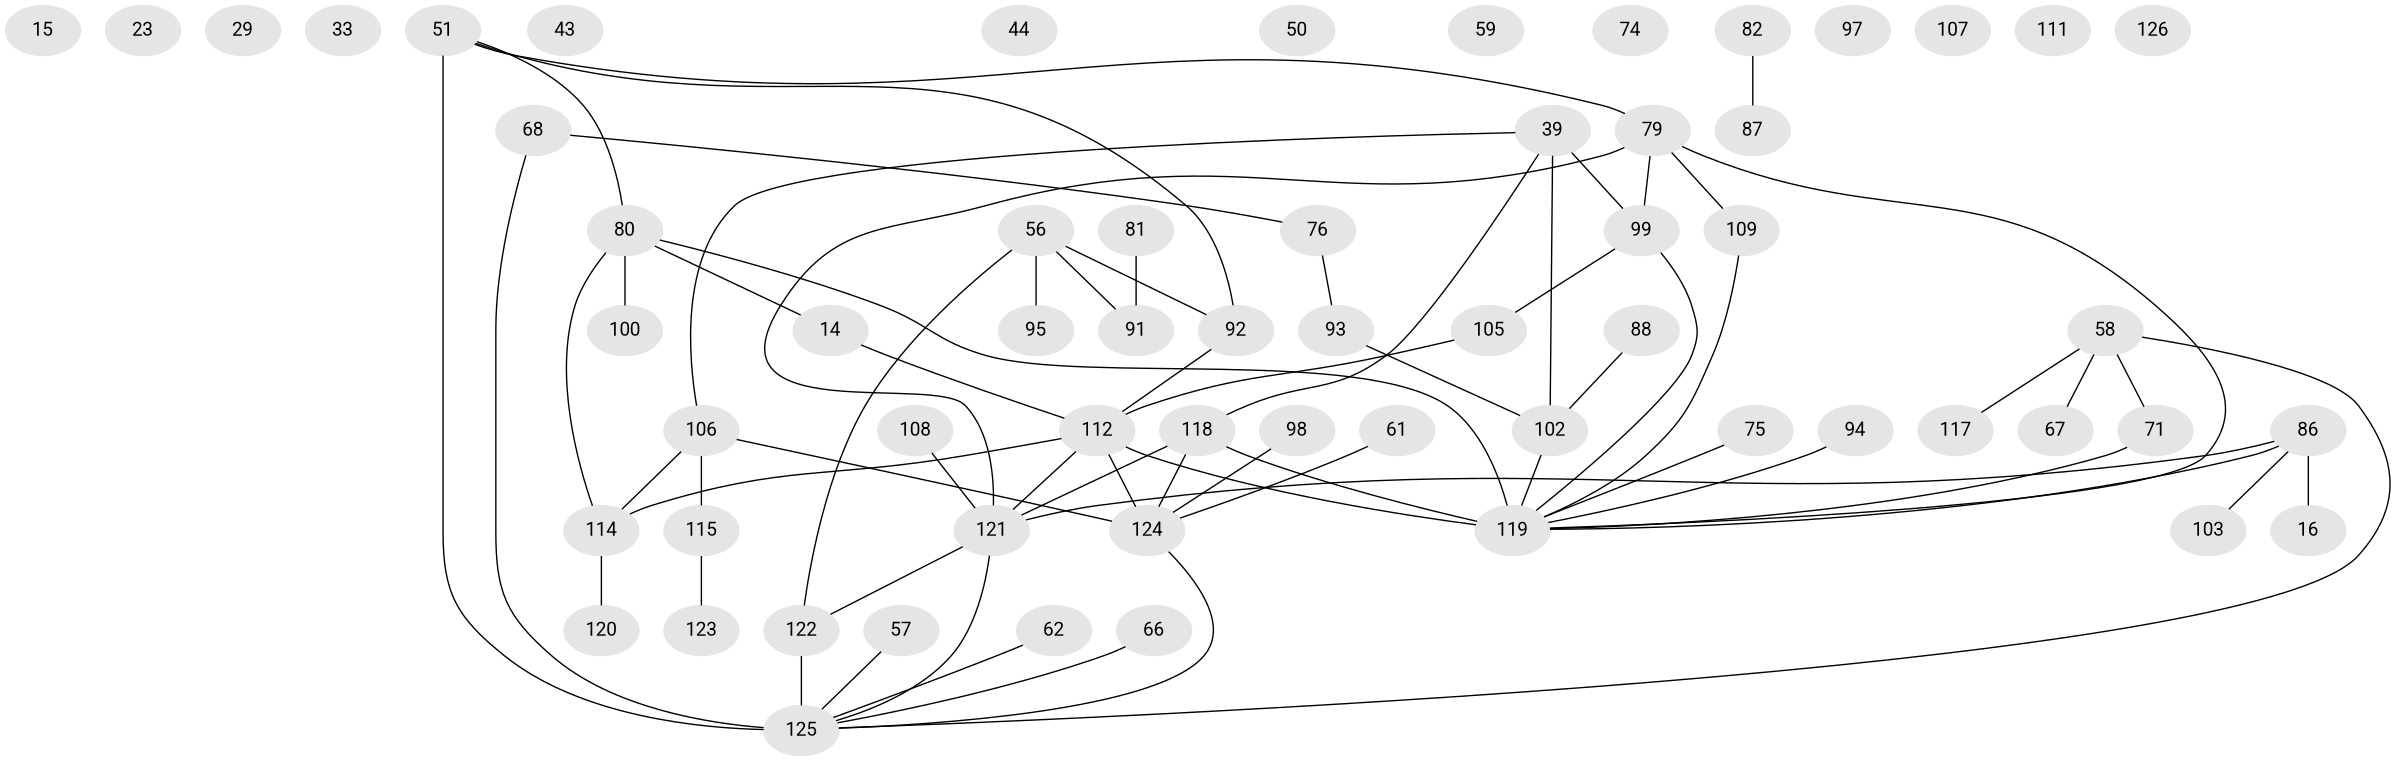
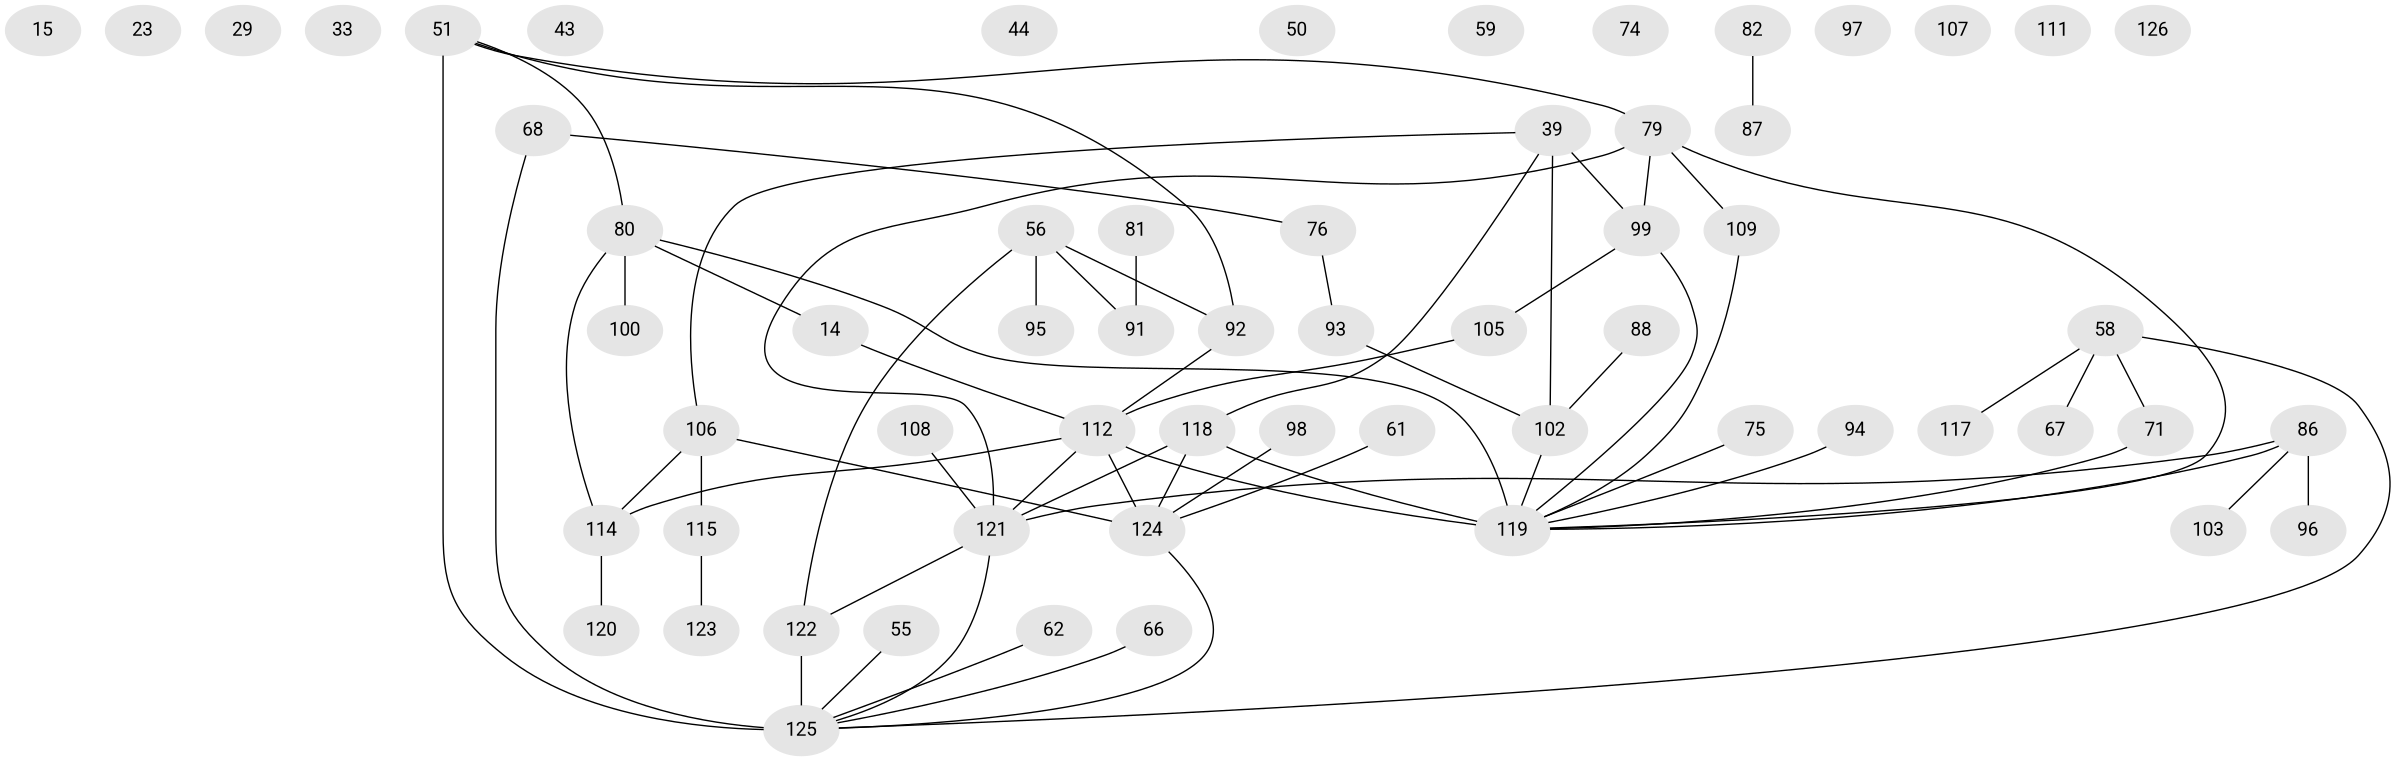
node "16": label "16" -> "96"
node "57": label "57" -> "55"
